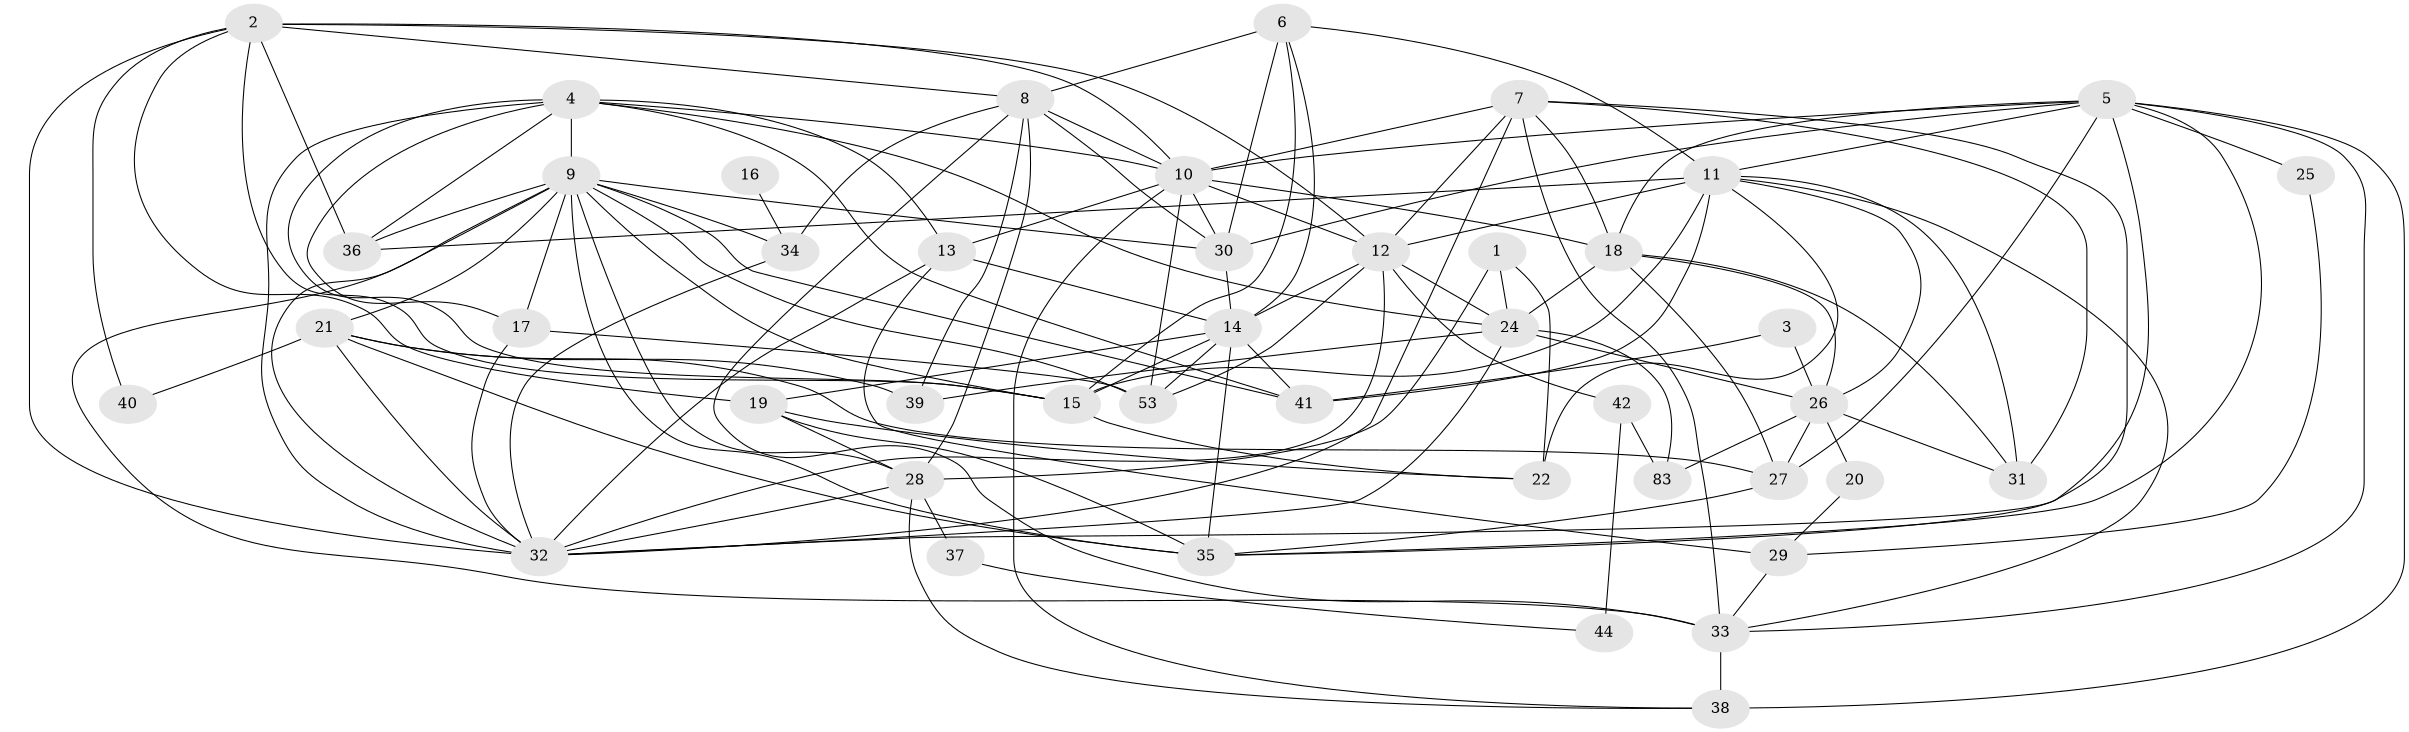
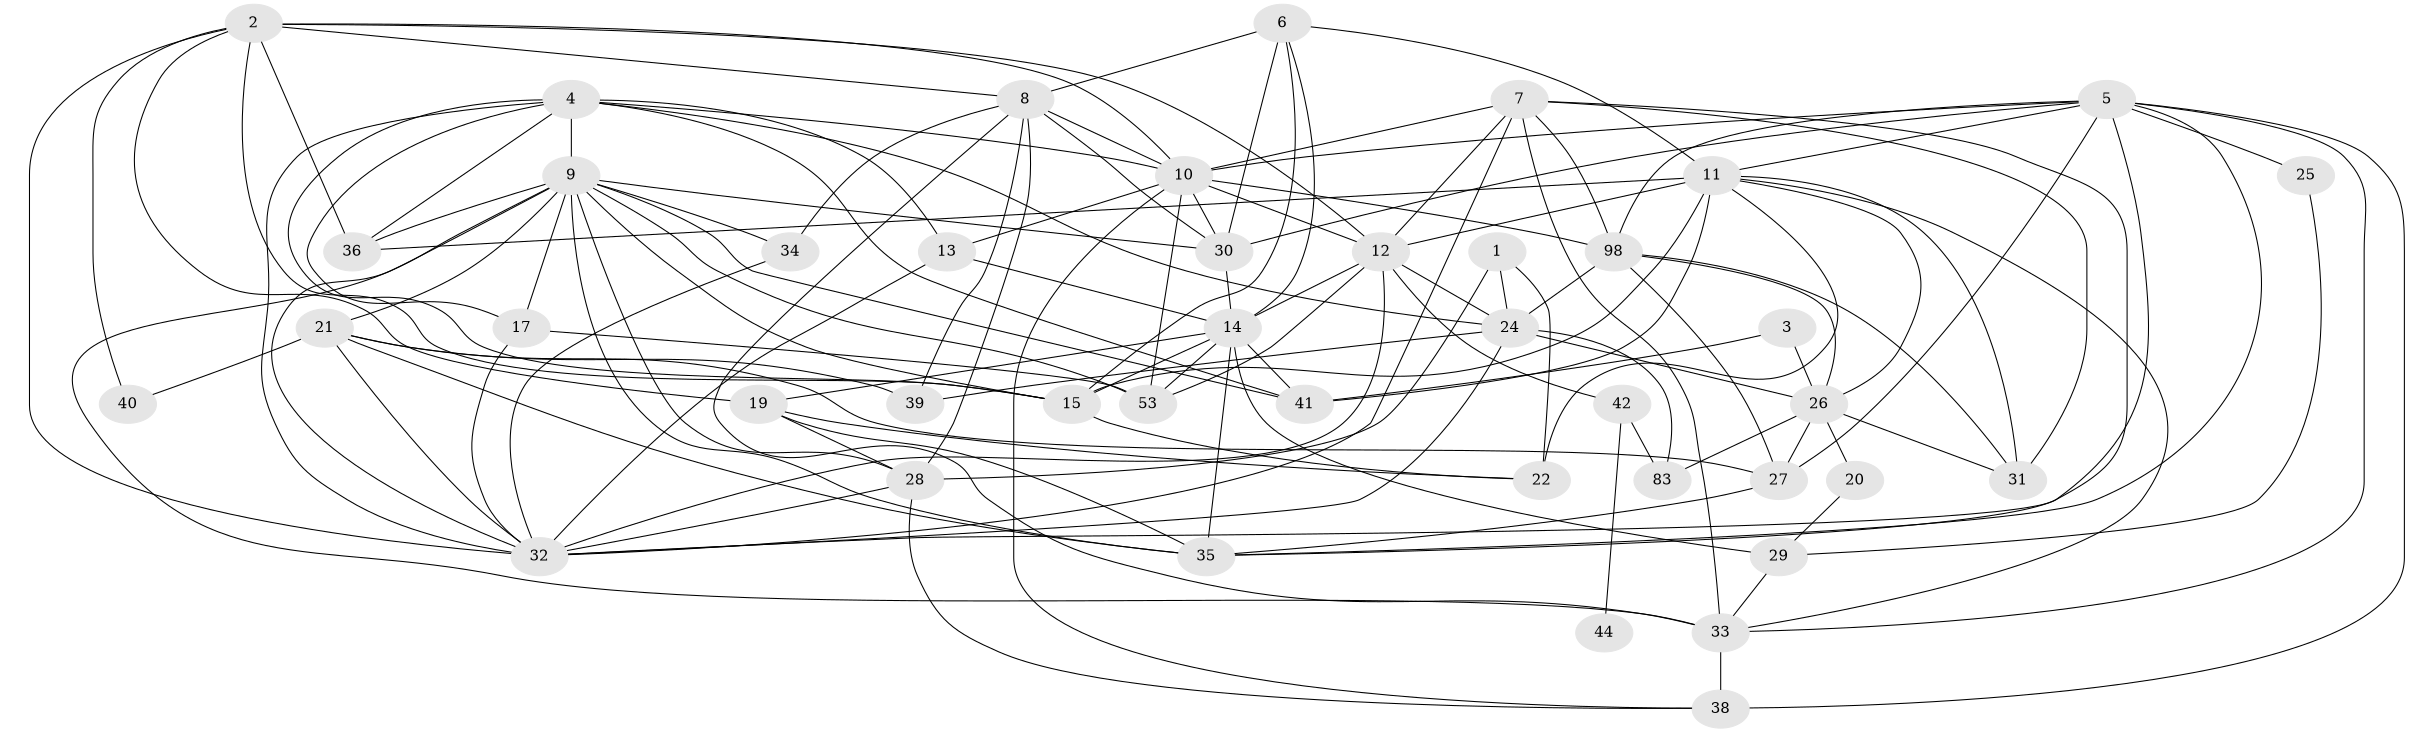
node "16": removed
node "18": label "18" -> "98"
edge "13" -- "29": now "14" -- "29"
node "37": removed
